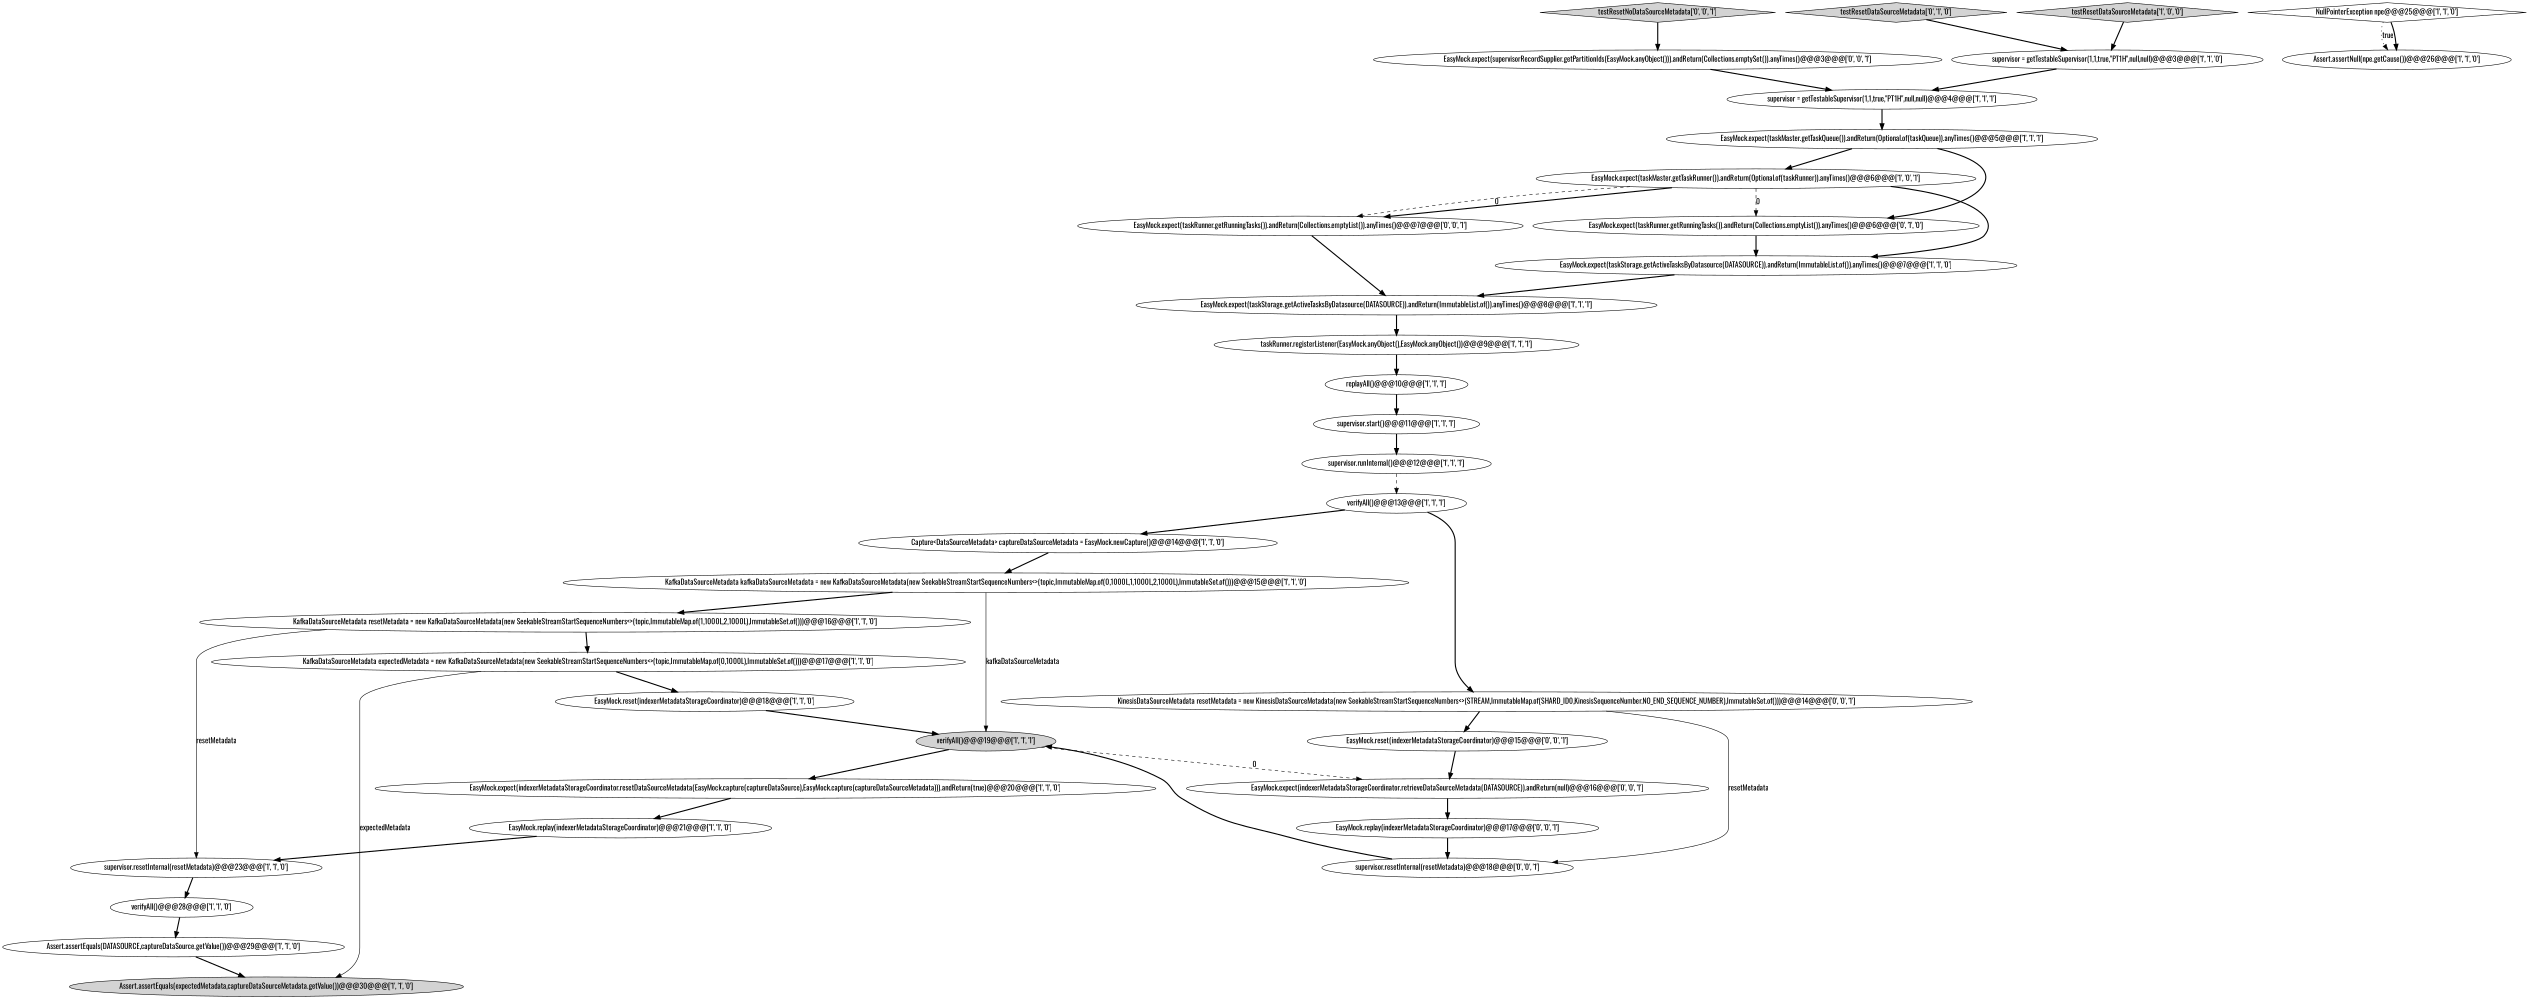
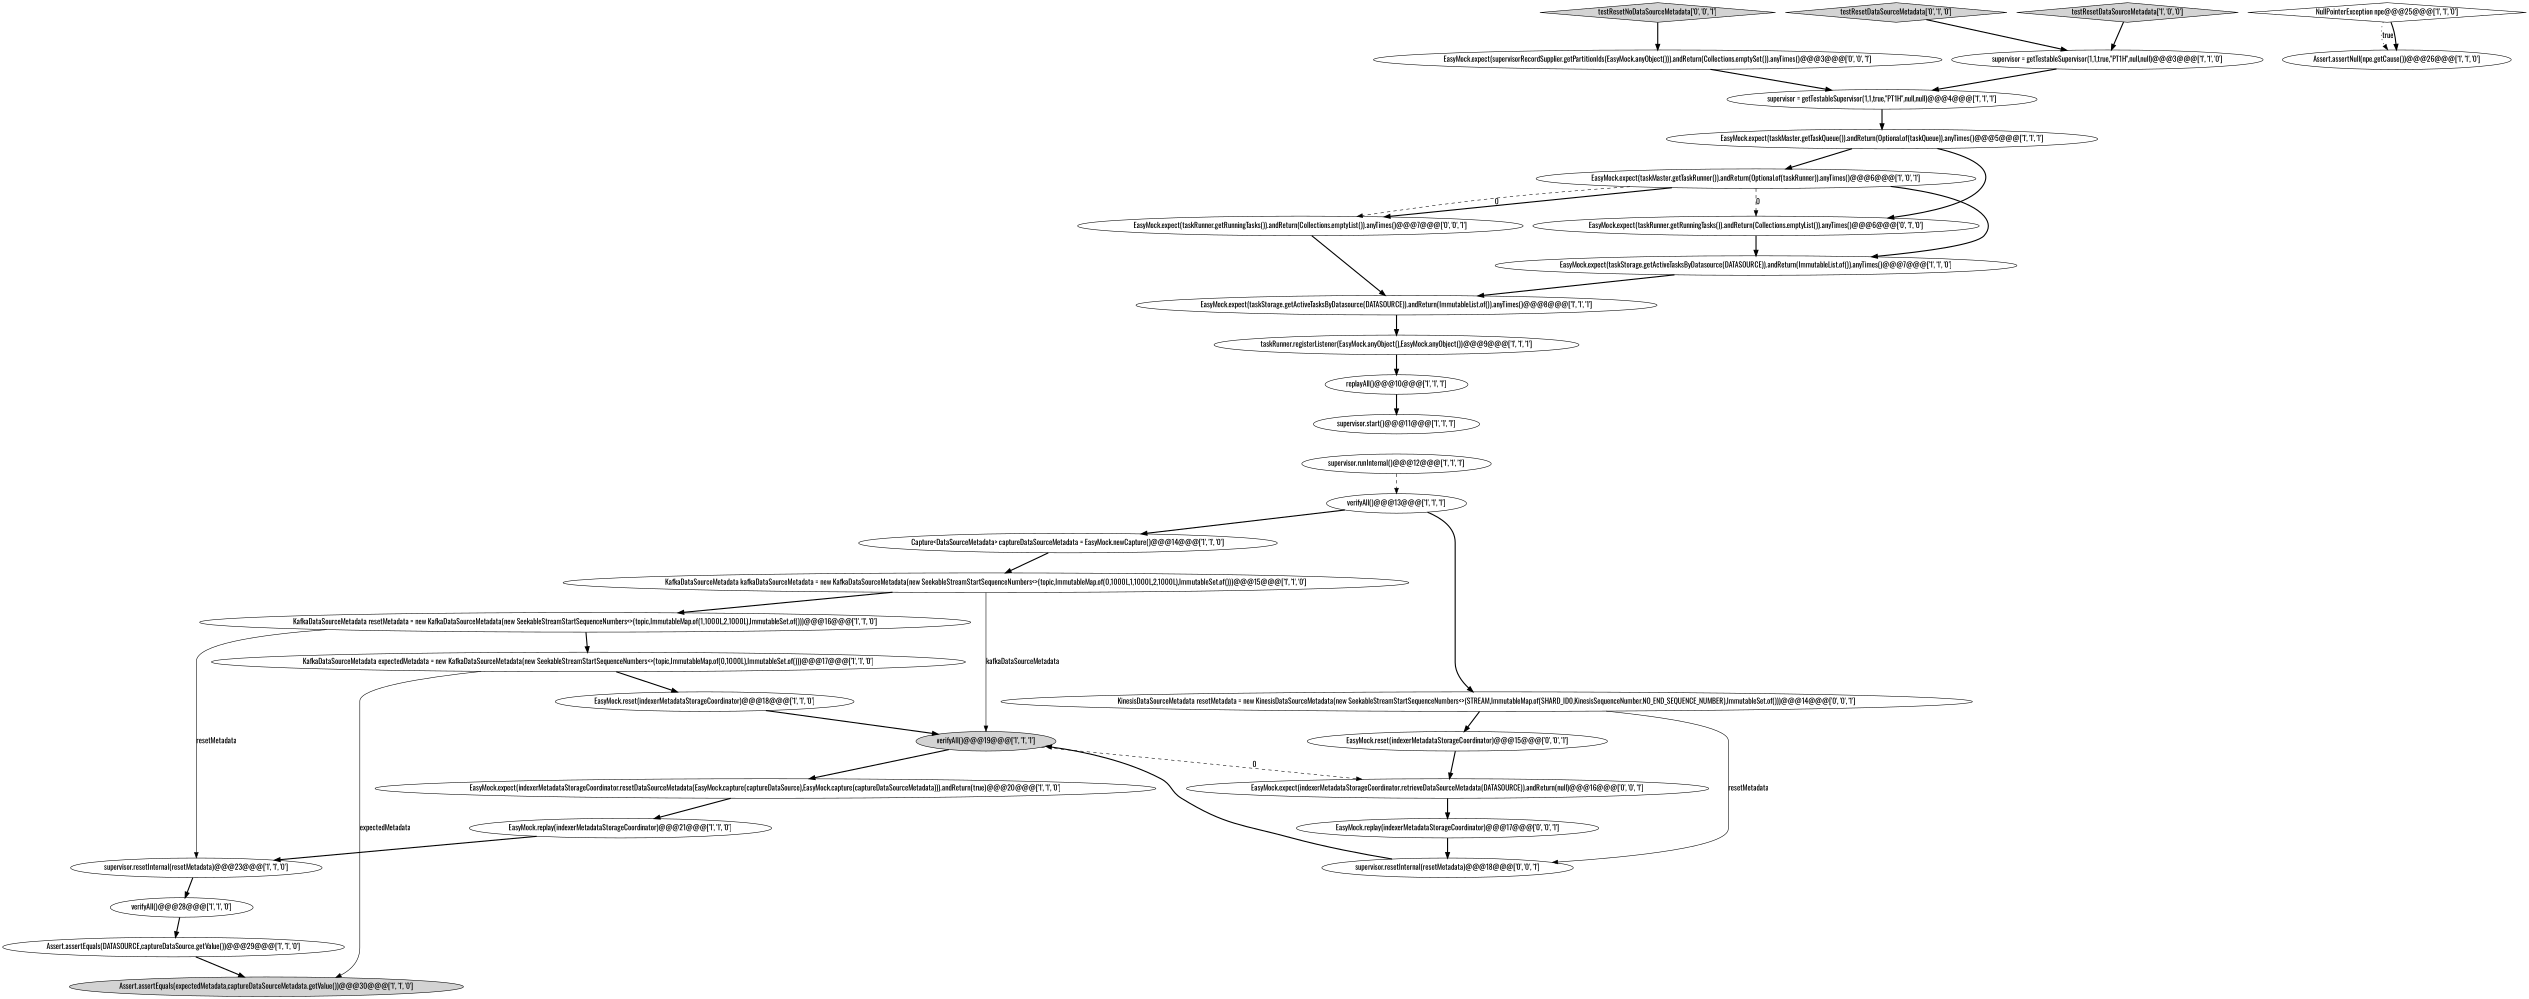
edge "supervisor.start()@@@11@@@['1', '1', '1']" -> "supervisor.runInternal()@@@12@@@['1', '1', '1']": removed
